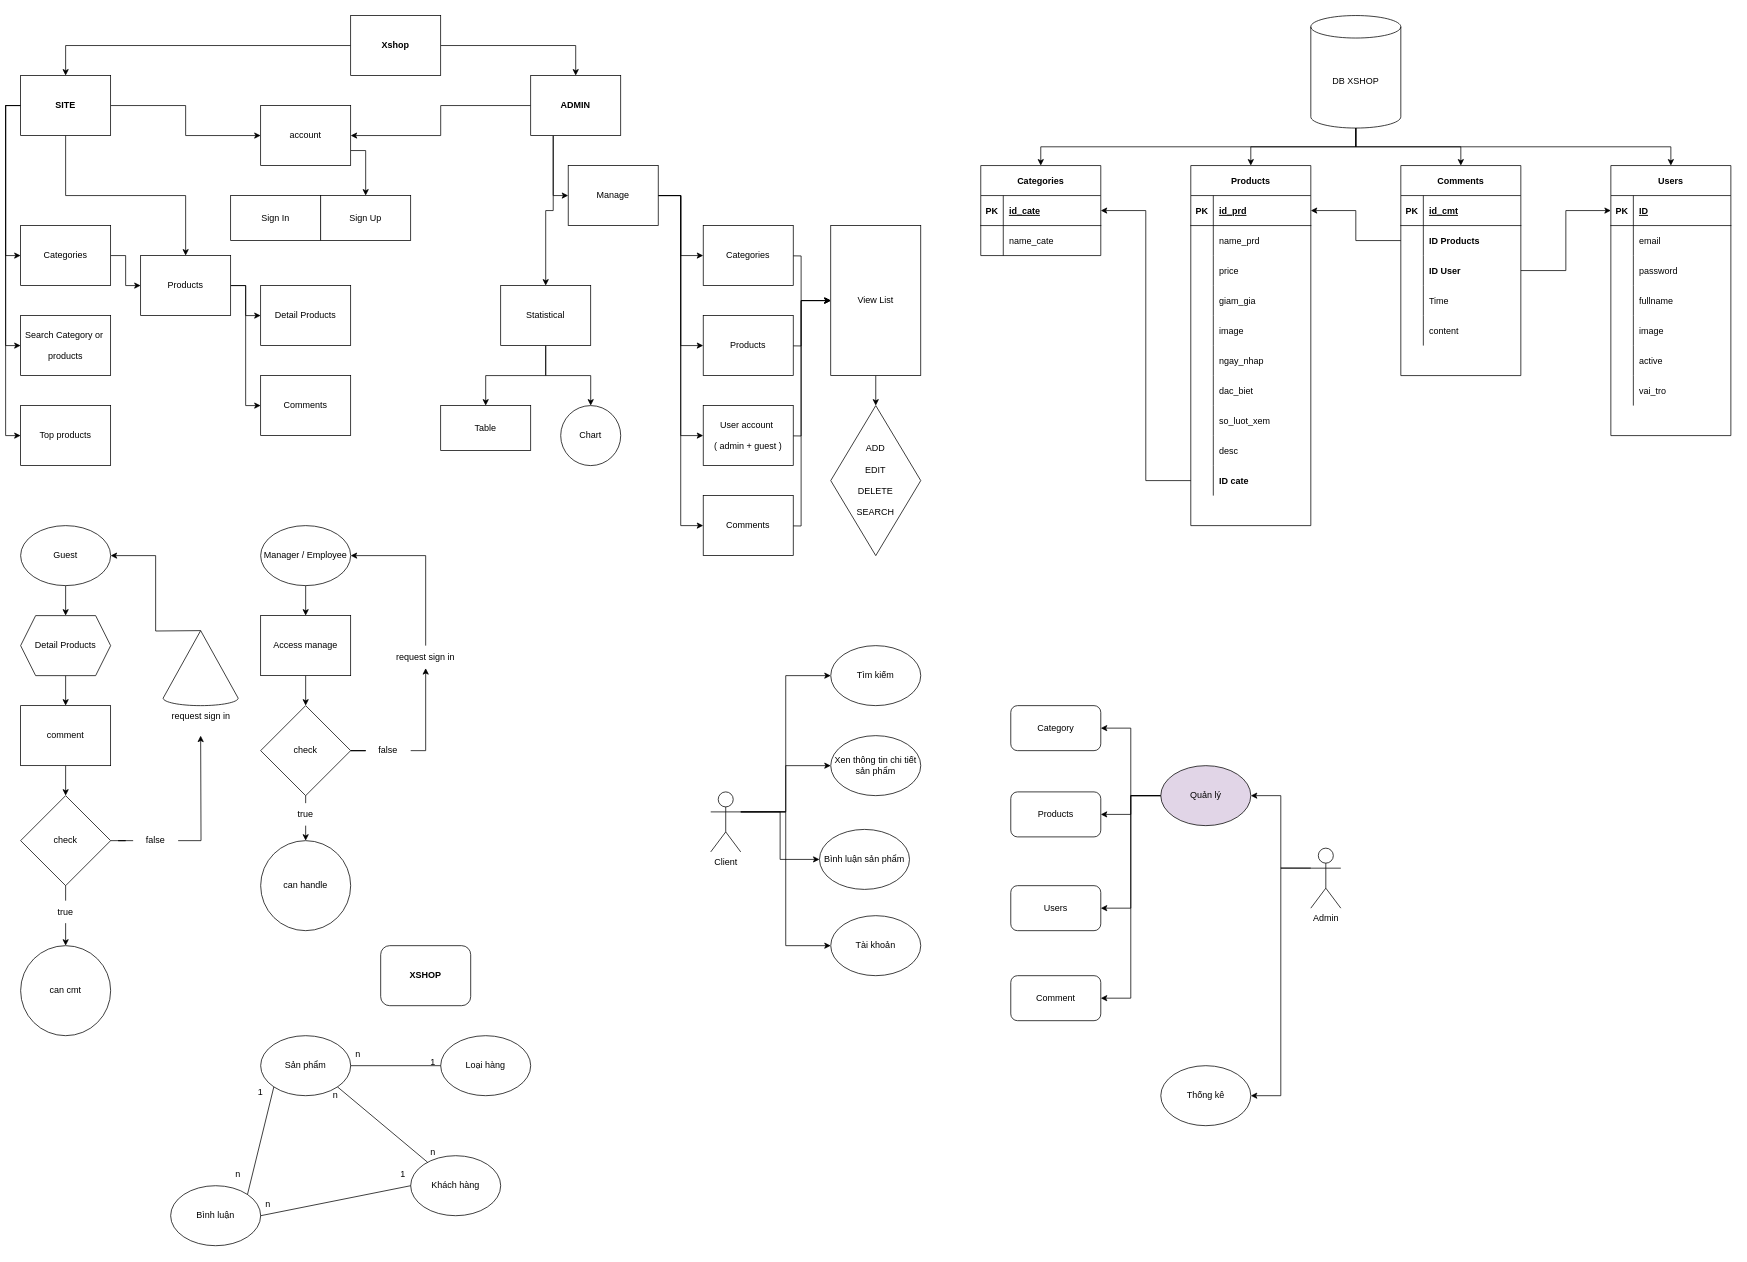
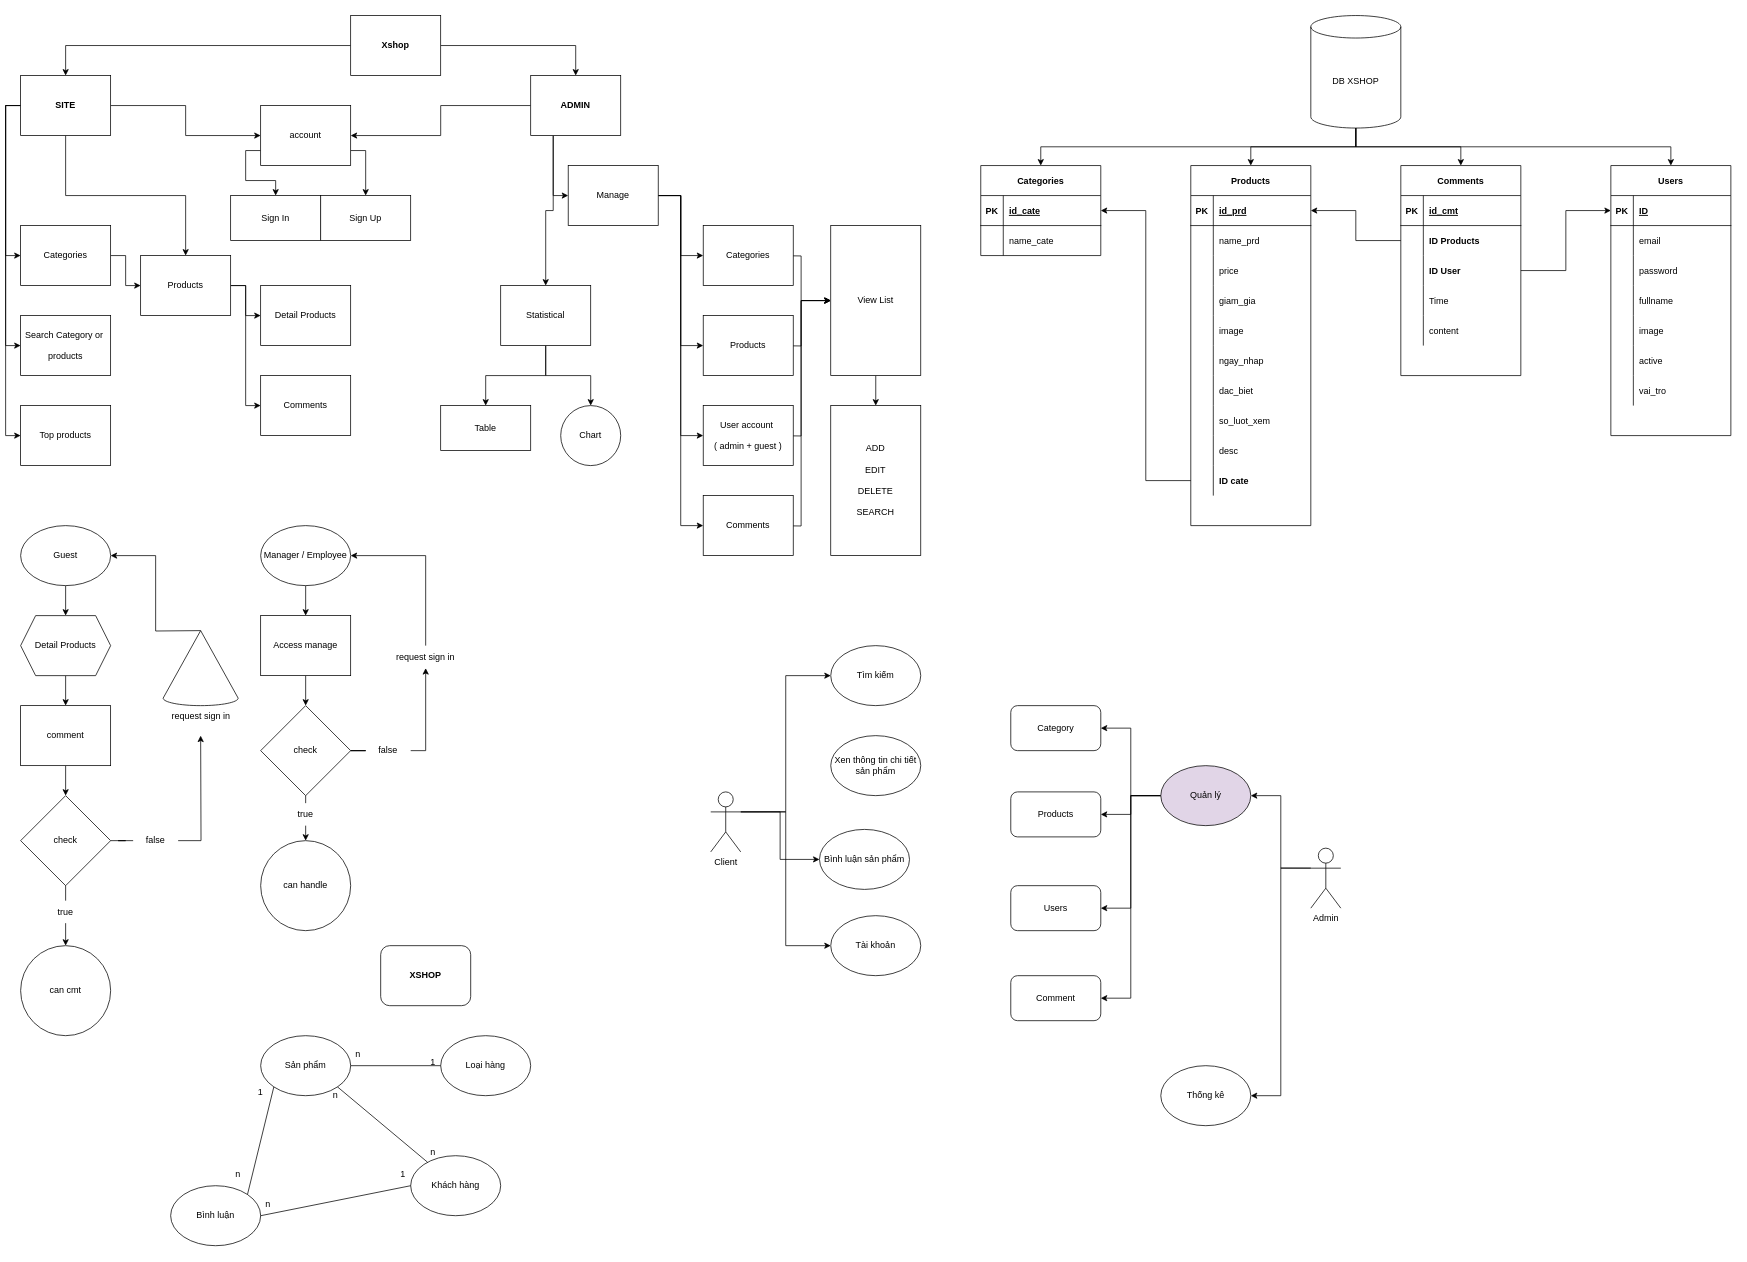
edge "account" -> "Sign In": added
node "ADD EDIT DELETE SEARCH": shape diamond -> rectangle
edge "Client" -> "Xen thông tin chi tiết sản phẩm": removed
